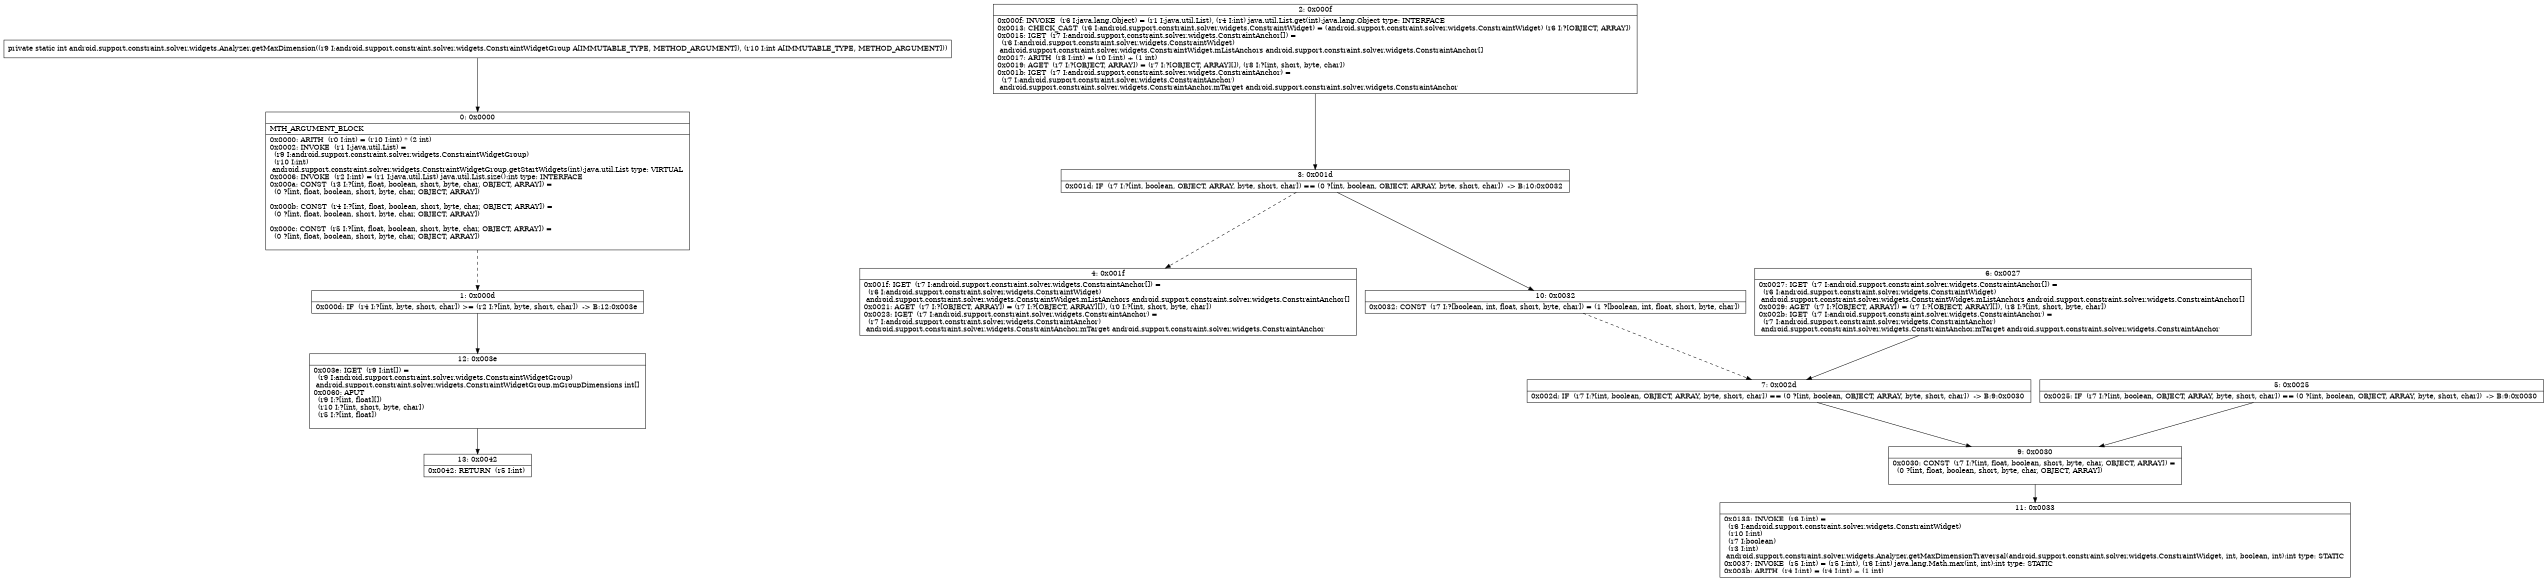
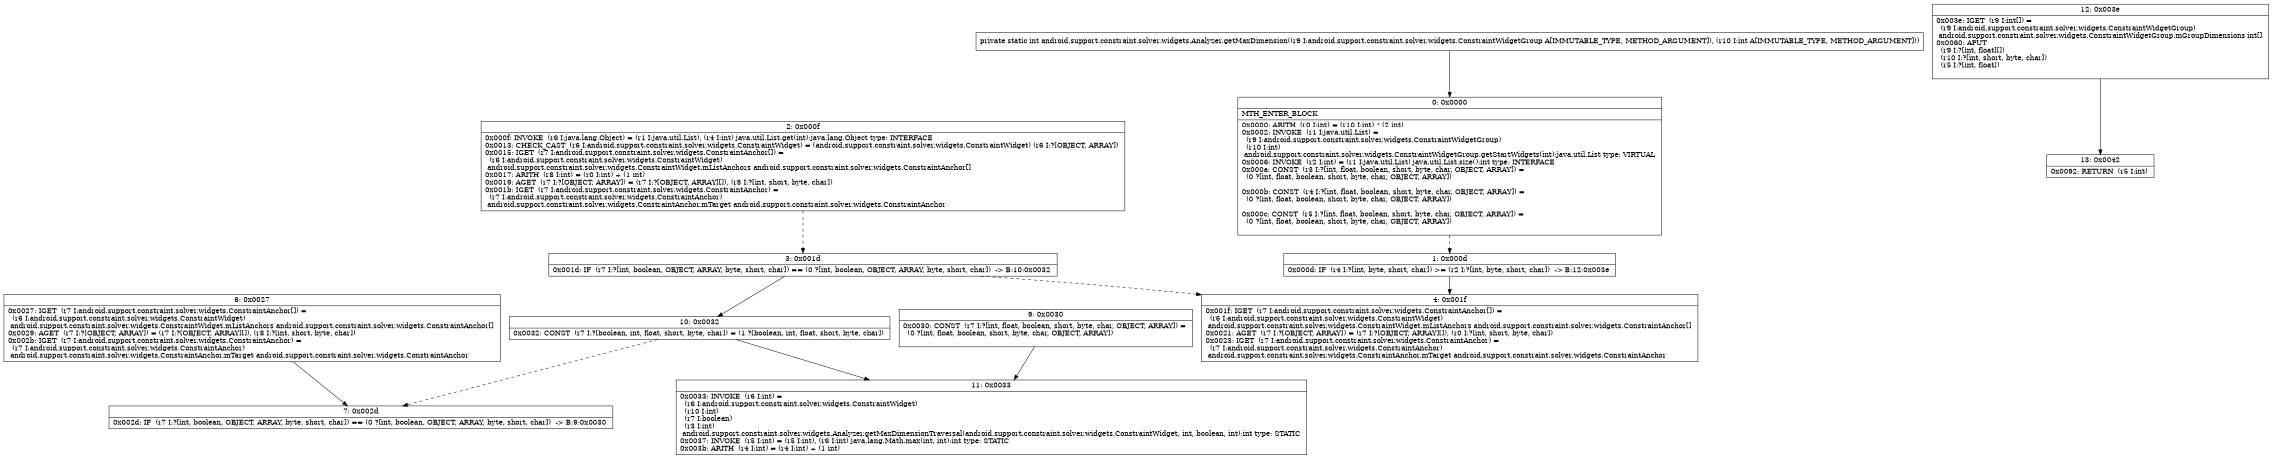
node "0: 0x0000": text "MTH_ARGUMENT_BLOCK" -> "MTH_ENTER_BLOCK"
edge "2: 0x000f" -> "3: 0x001d": style solid -> dashed
edge "1: 0x000d" -> "12: 0x003e": now "1: 0x000d" -> "4: 0x001f"
edge "10: 0x0032" -> "11: 0x0033": added
node "5: 0x0025": removed
edge "7: 0x002d" -> "9: 0x0030": removed
node "13: 0x0042": text "0x0042: RETURN  (r5 I:int)" -> "0x0092: RETURN  (r5 I:int)"
node "11: 0x0033": text "0x0133: INVOKE  (r6 I:int) =" -> "0x0033: INVOKE  (r6 I:int) ="
